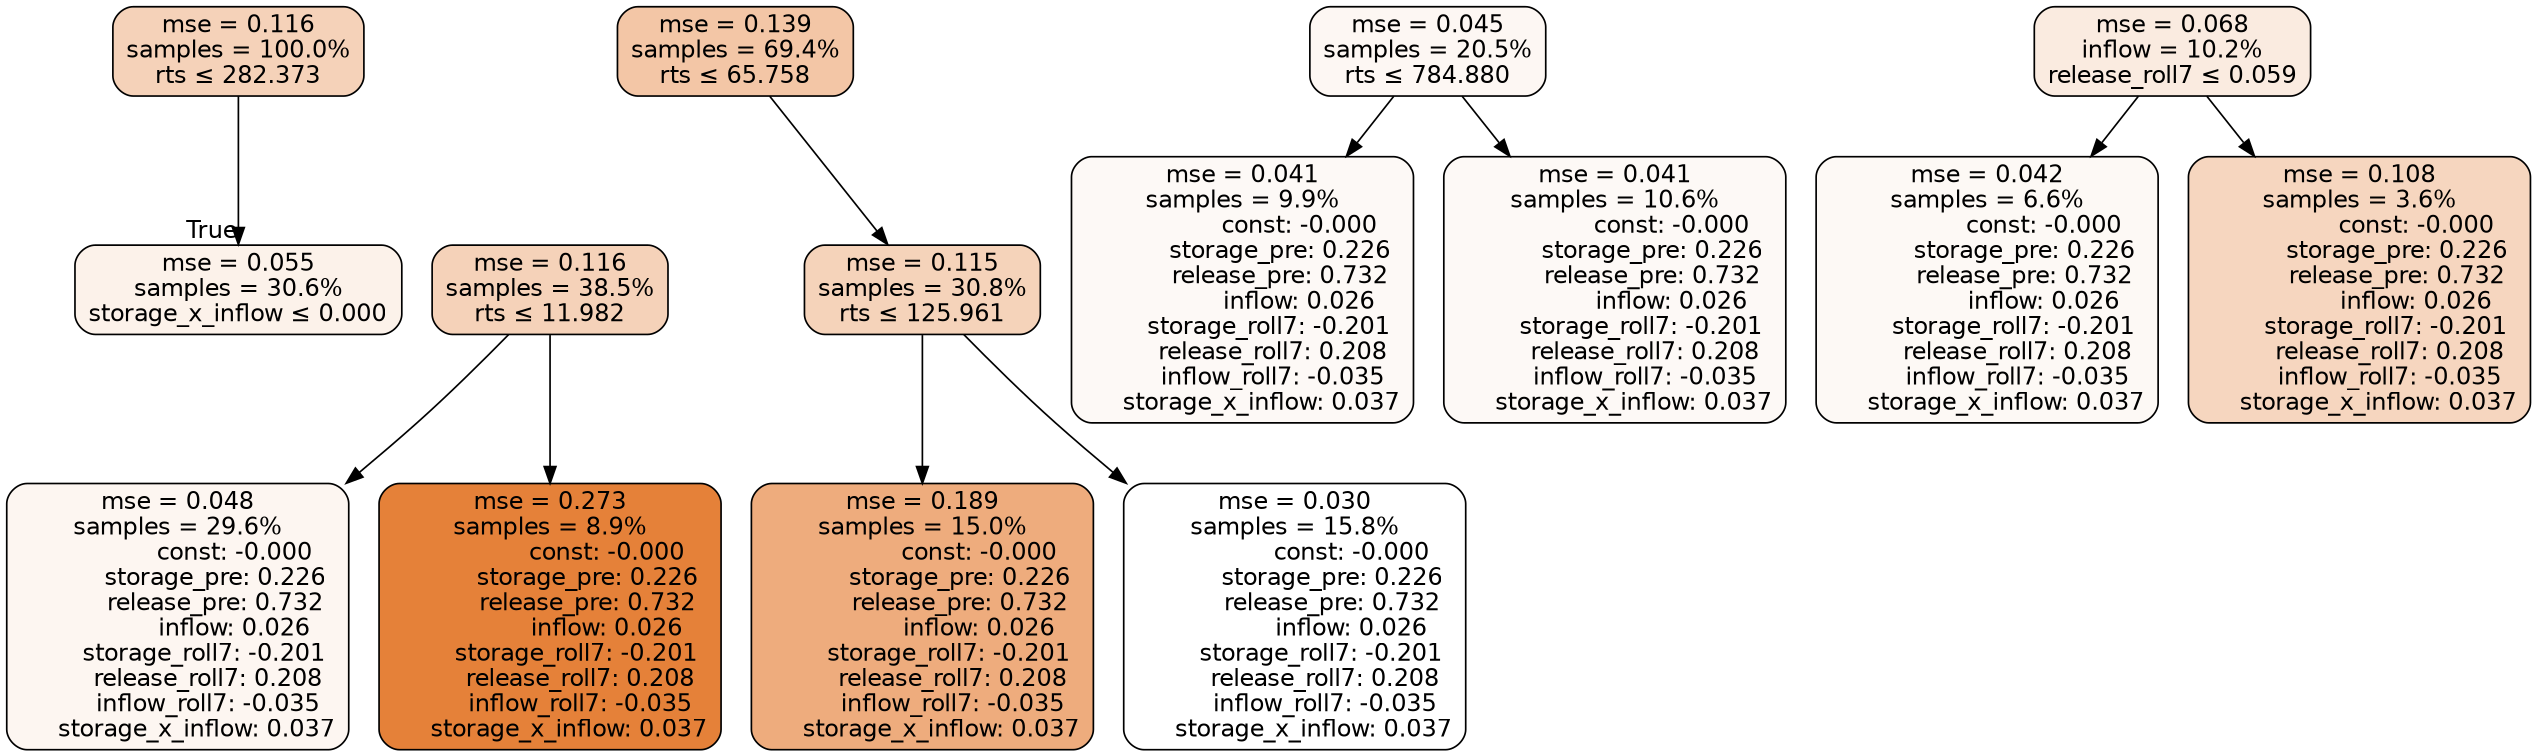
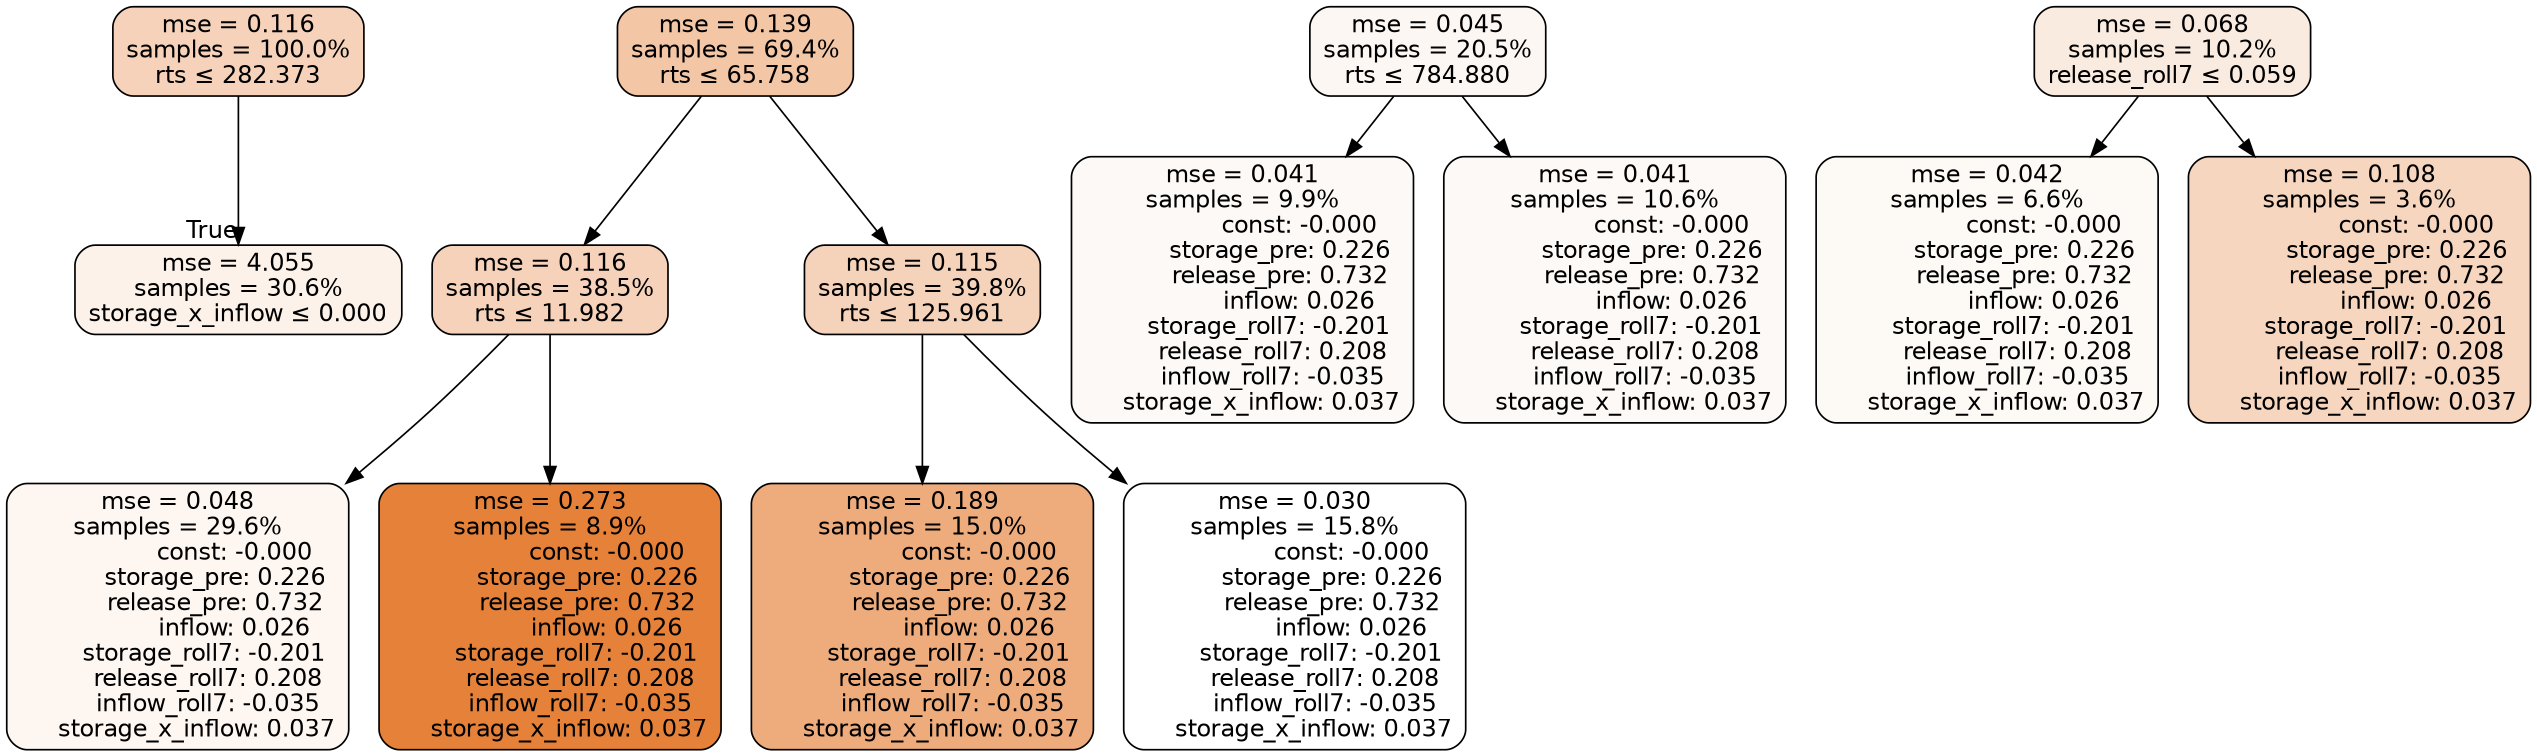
node "mse = 0.068 inflow = 10.2% release_roll7 ≤ 0.059": label "mse = 0.068 inflow = 10.2% release_roll7 ≤ 0.059" -> "mse = 0.068 samples = 10.2% release_roll7 ≤ 0.059"
edge "mse = 0.139 samples = 69.4% rts ≤ 65.758" -> "mse = 0.116 samples = 38.5% rts ≤ 11.982": added
node "mse = 0.055 samples = 30.6% storage_x_inflow ≤ 0.000": label "mse = 0.055 samples = 30.6% storage_x_inflow ≤ 0.000" -> "mse = 4.055 samples = 30.6% storage_x_inflow ≤ 0.000"
node "mse = 0.115 samples = 30.8% rts ≤ 125.961": label "mse = 0.115 samples = 30.8% rts ≤ 125.961" -> "mse = 0.115 samples = 39.8% rts ≤ 125.961"
